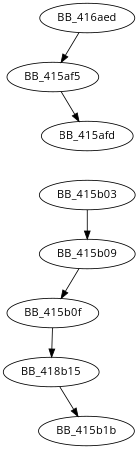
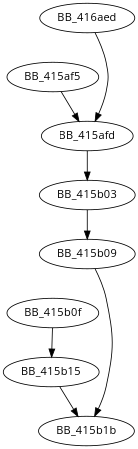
edge "BB_416aed" -> "BB_415af5": now "BB_416aed" -> "BB_415afd"
edge "BB_415afd" -> "BB_415b03": added
edge "BB_415b09" -> "BB_415b0f": now "BB_415b09" -> "BB_415b1b"
node "BB_418b15": label "BB_418b15" -> "BB_415b15"
